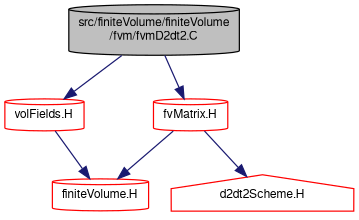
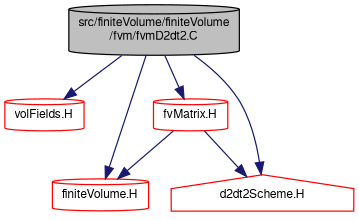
edge "src/finiteVolume/finiteVolume /fvm/fvmD2dt2.C" -> "d2dt2Scheme.H": added
edge "volFields.H" -> "finiteVolume.H": now "src/finiteVolume/finiteVolume /fvm/fvmD2dt2.C" -> "finiteVolume.H"
